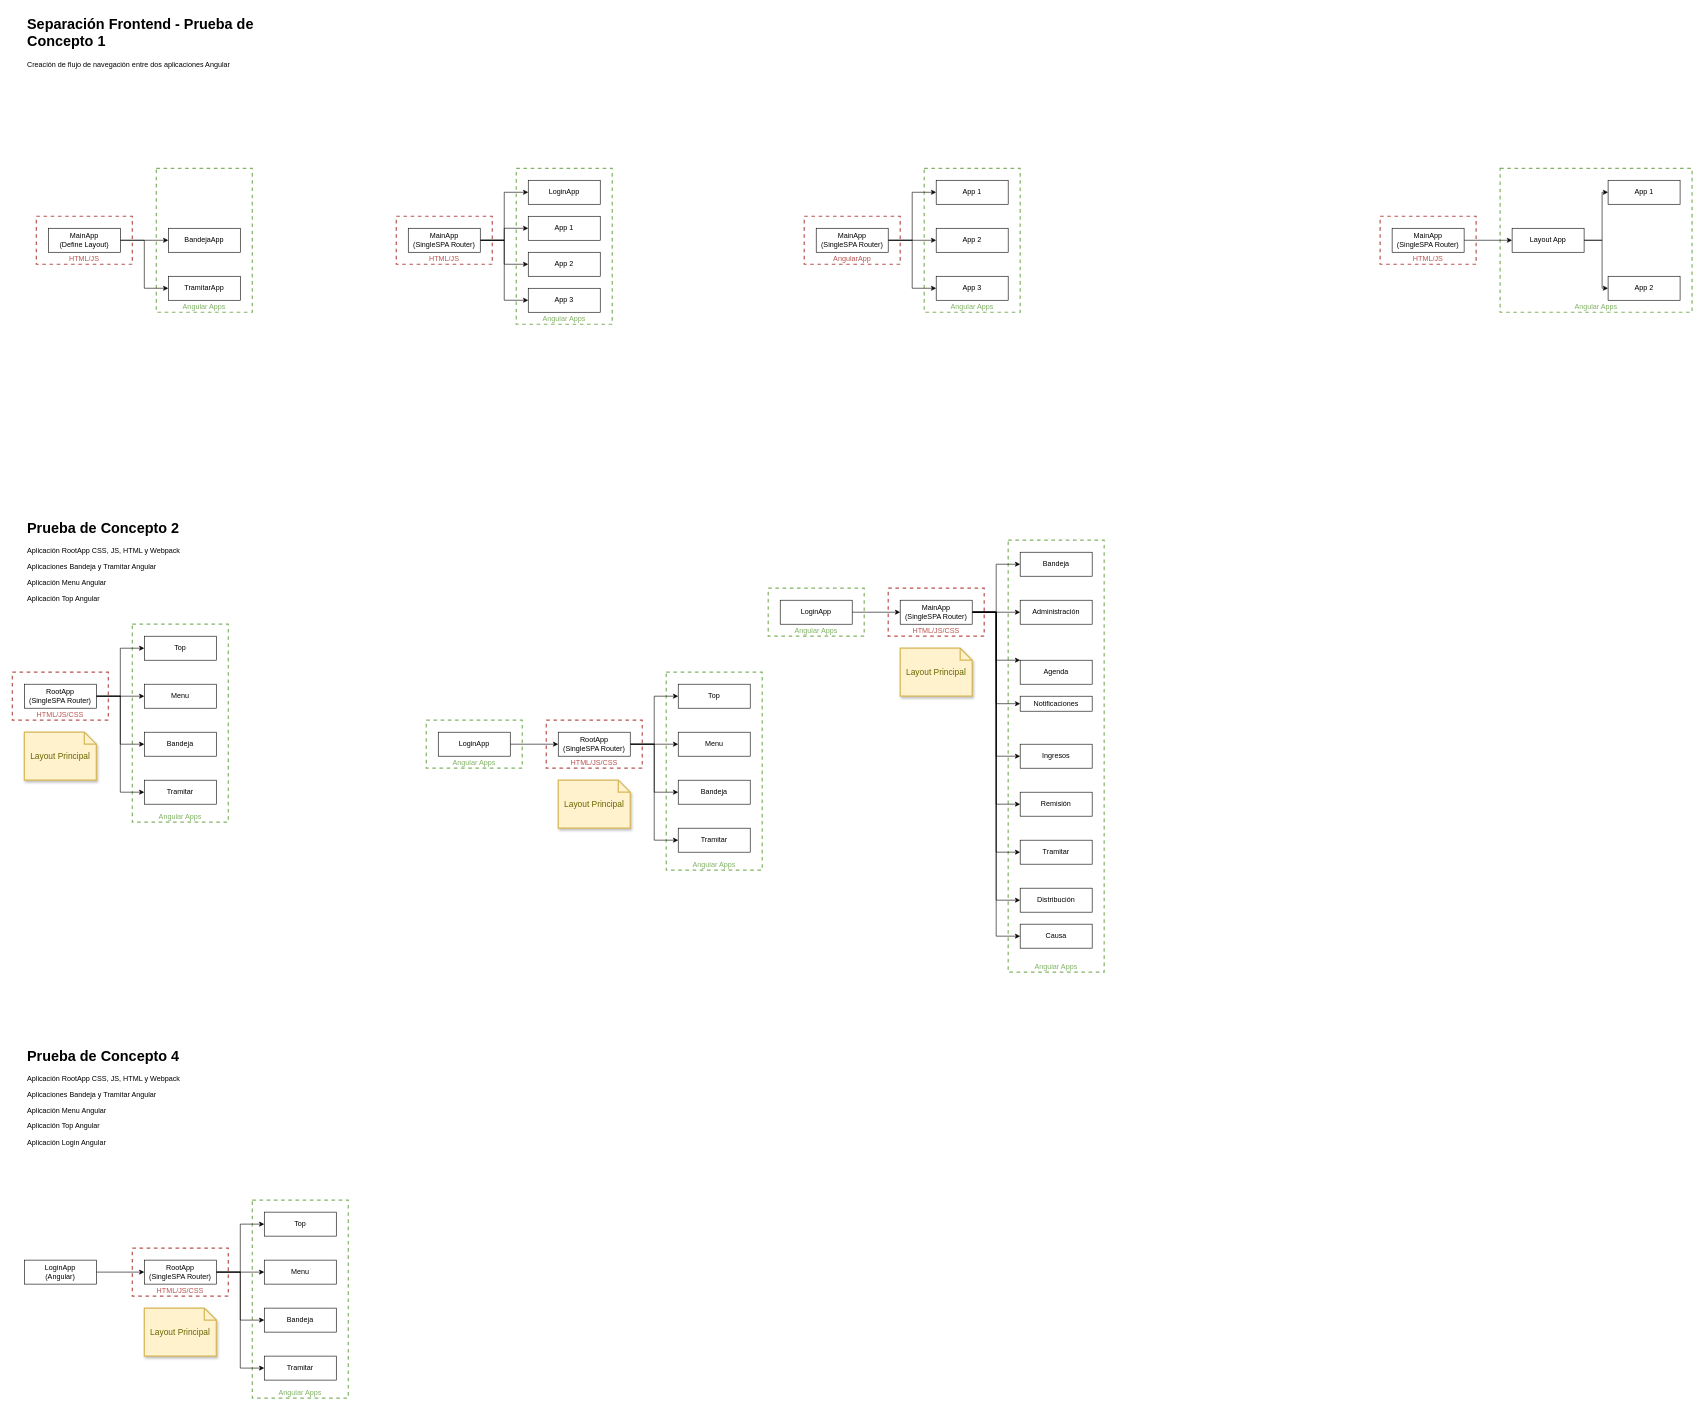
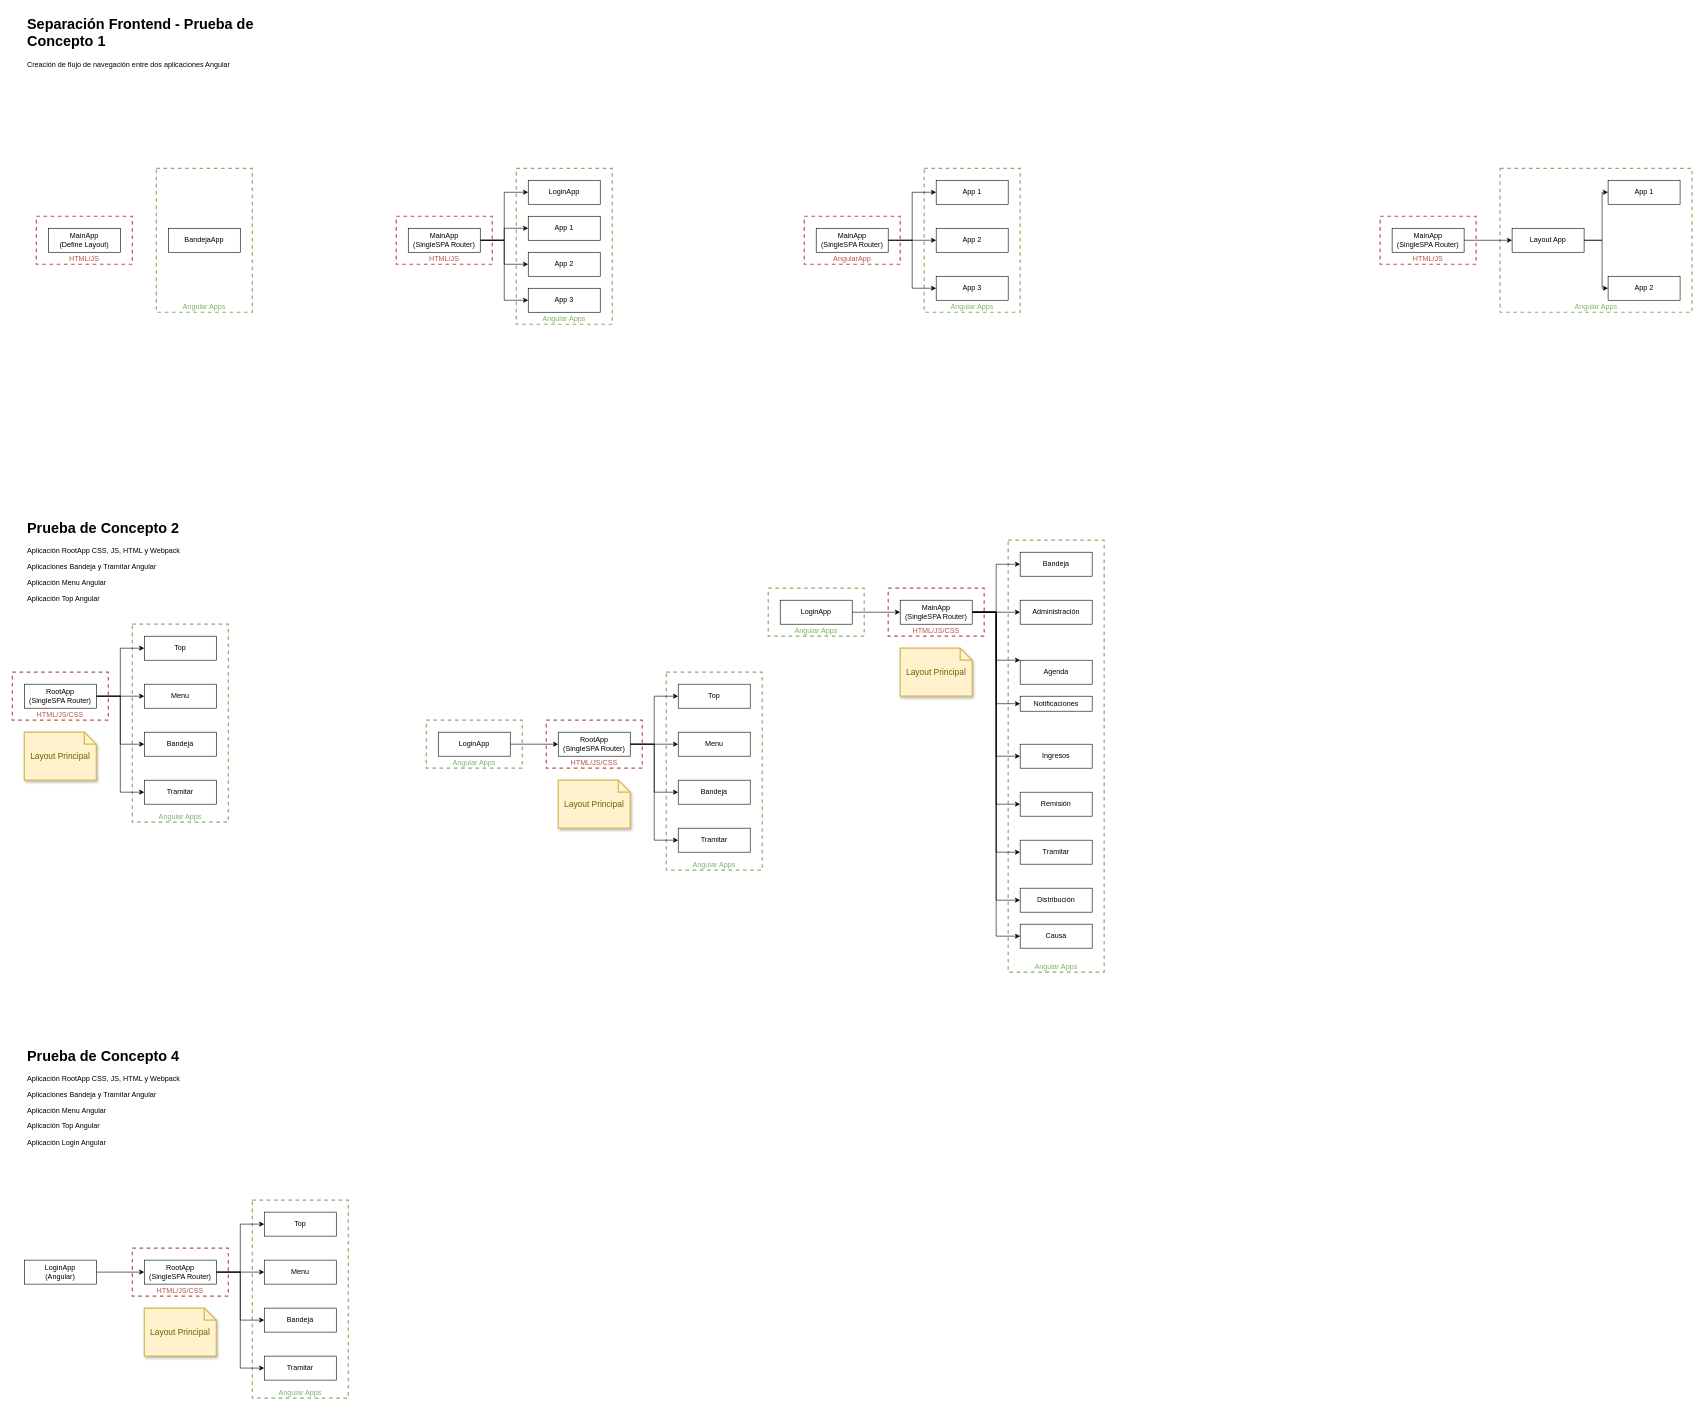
edge "MainApp (Define Layout)" -> "BandejaApp": removed
edge "MainApp (Define Layout)" -> "TramitarApp": removed
node "TramitarApp": removed
